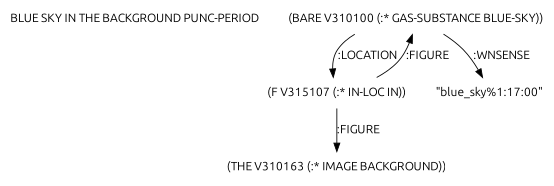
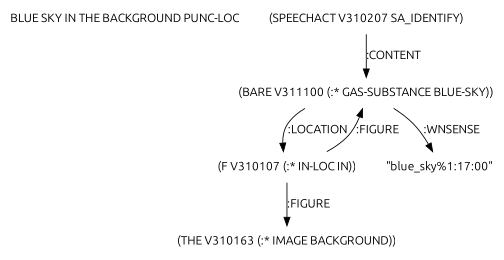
node "BLUE SKY IN THE BACKGROUND PUNC-PERIOD": label "BLUE SKY IN THE BACKGROUND PUNC-PERIOD" -> "BLUE SKY IN THE BACKGROUND PUNC-LOC"
node "(SPEECHACT V310207 SA_IDENTIFY)": added
node "(BARE V310100 (:* GAS-SUBSTANCE BLUE-SKY))": label "(BARE V310100 (:* GAS-SUBSTANCE BLUE-SKY))" -> "(BARE V311100 (:* GAS-SUBSTANCE BLUE-SKY))"
node "(F V315107 (:* IN-LOC IN))": label "(F V315107 (:* IN-LOC IN))" -> "(F V310107 (:* IN-LOC IN))"
